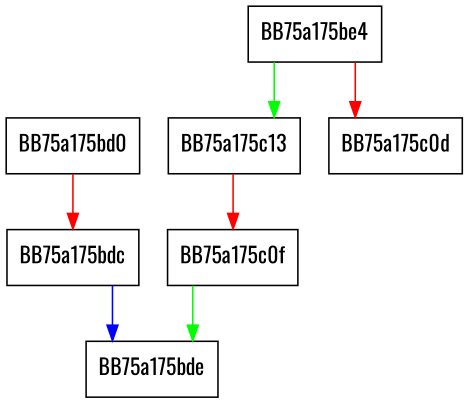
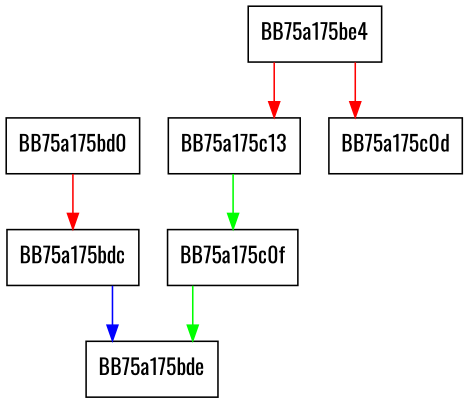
edge "BB75a175be4" -> "BB75a175c13": color green -> red
edge "BB75a175c13" -> "BB75a175c0f": color red -> green
